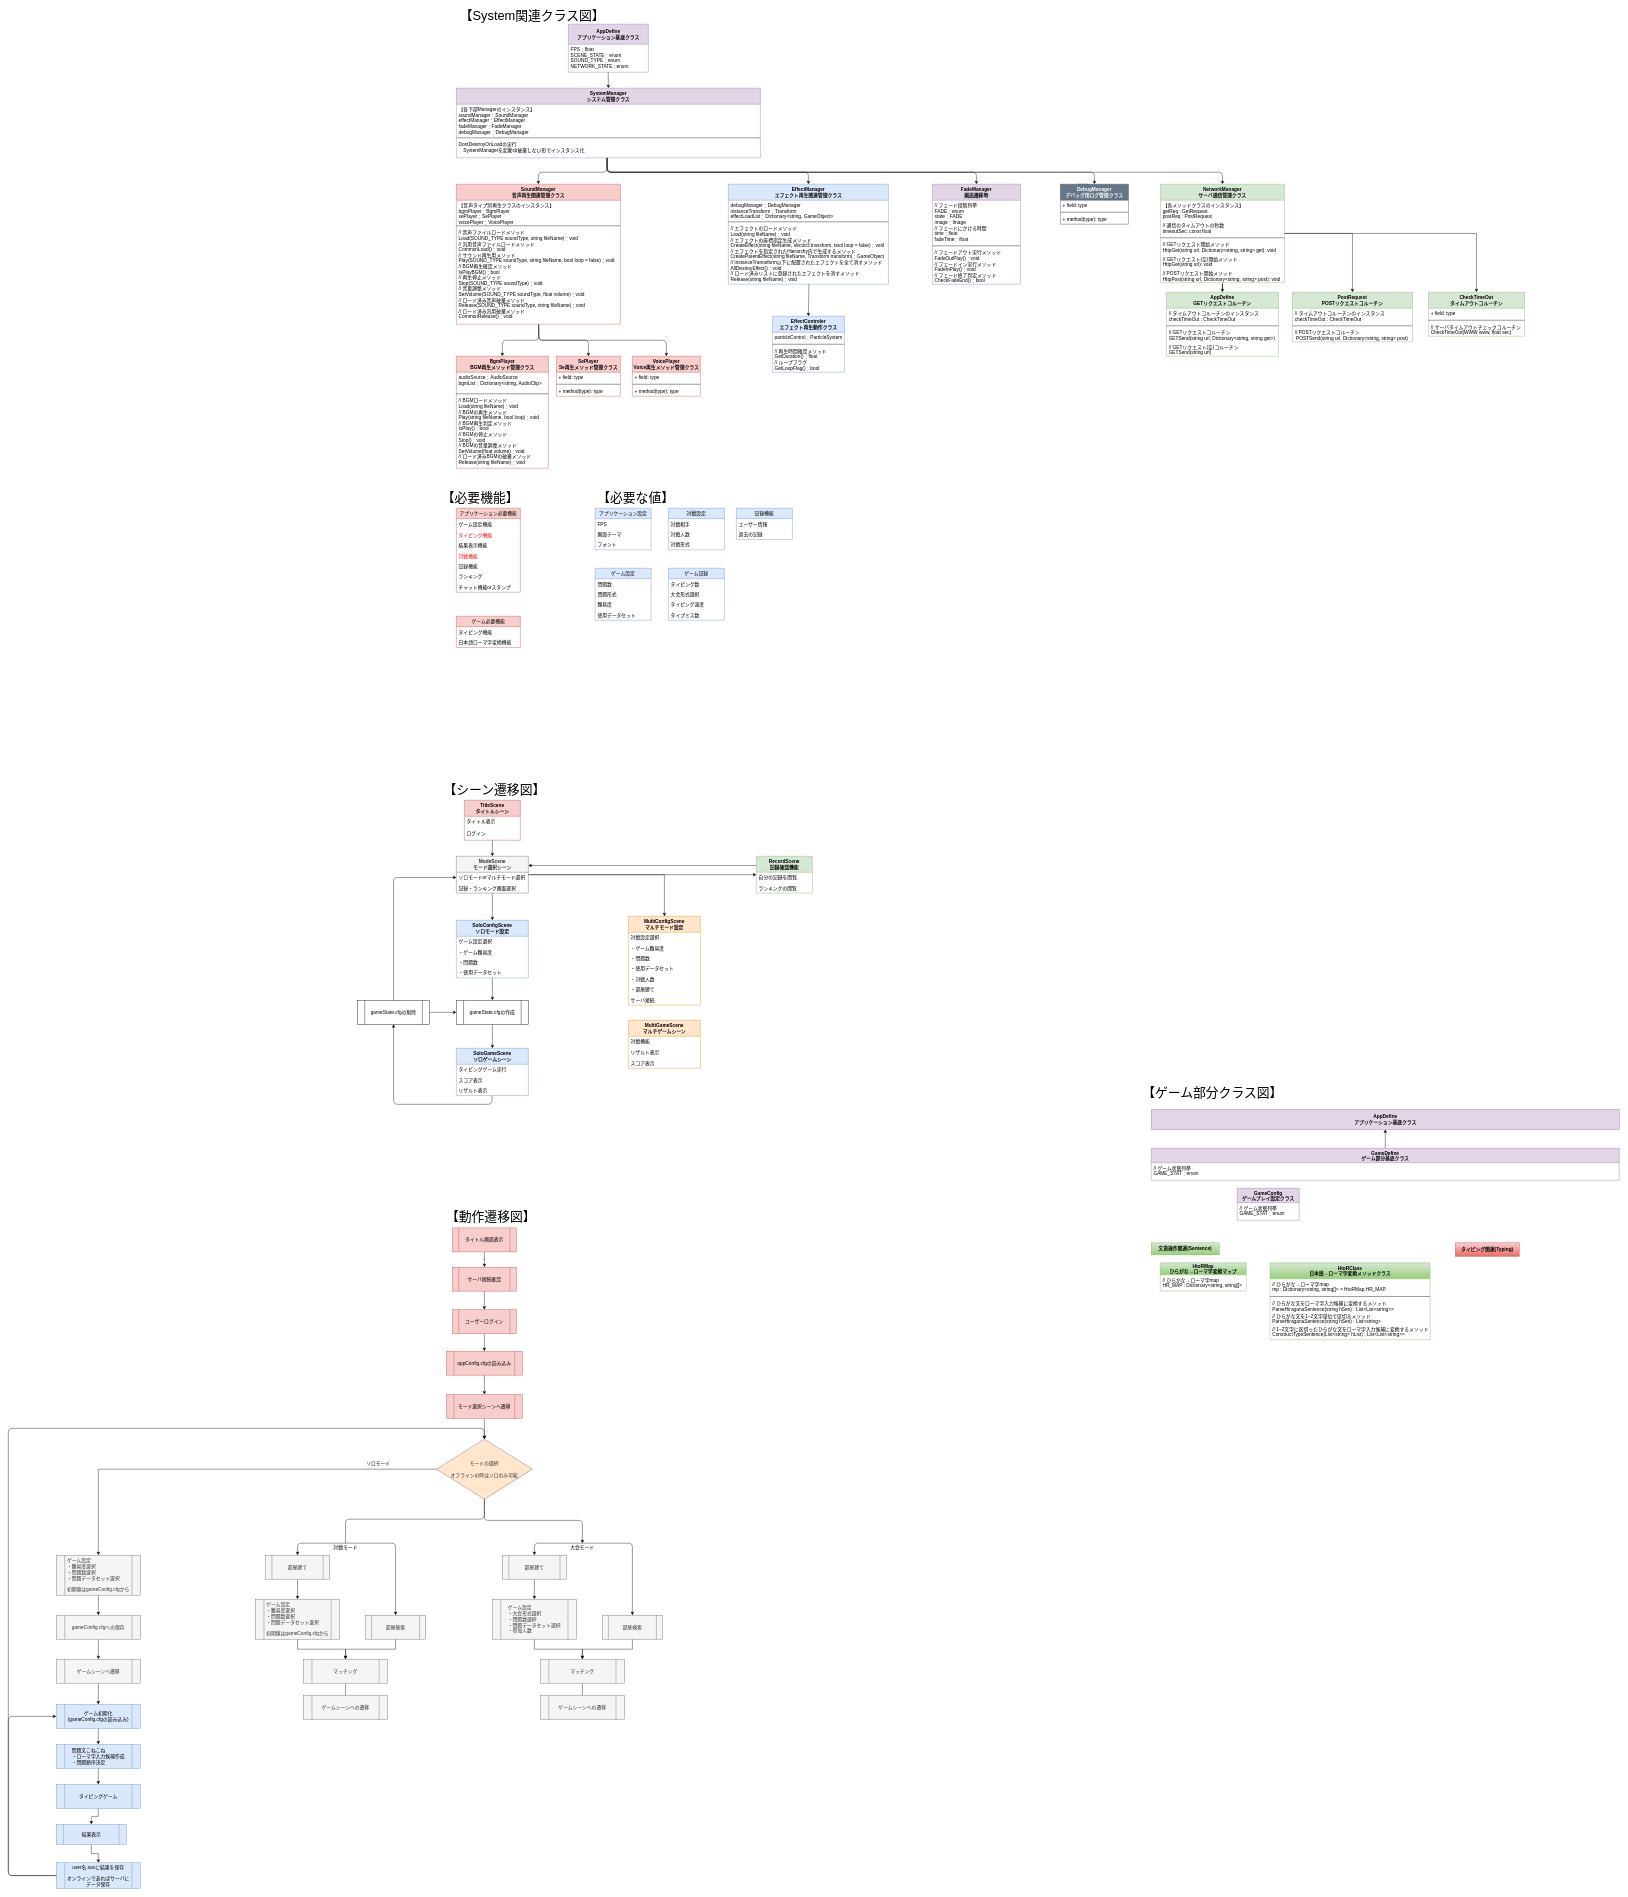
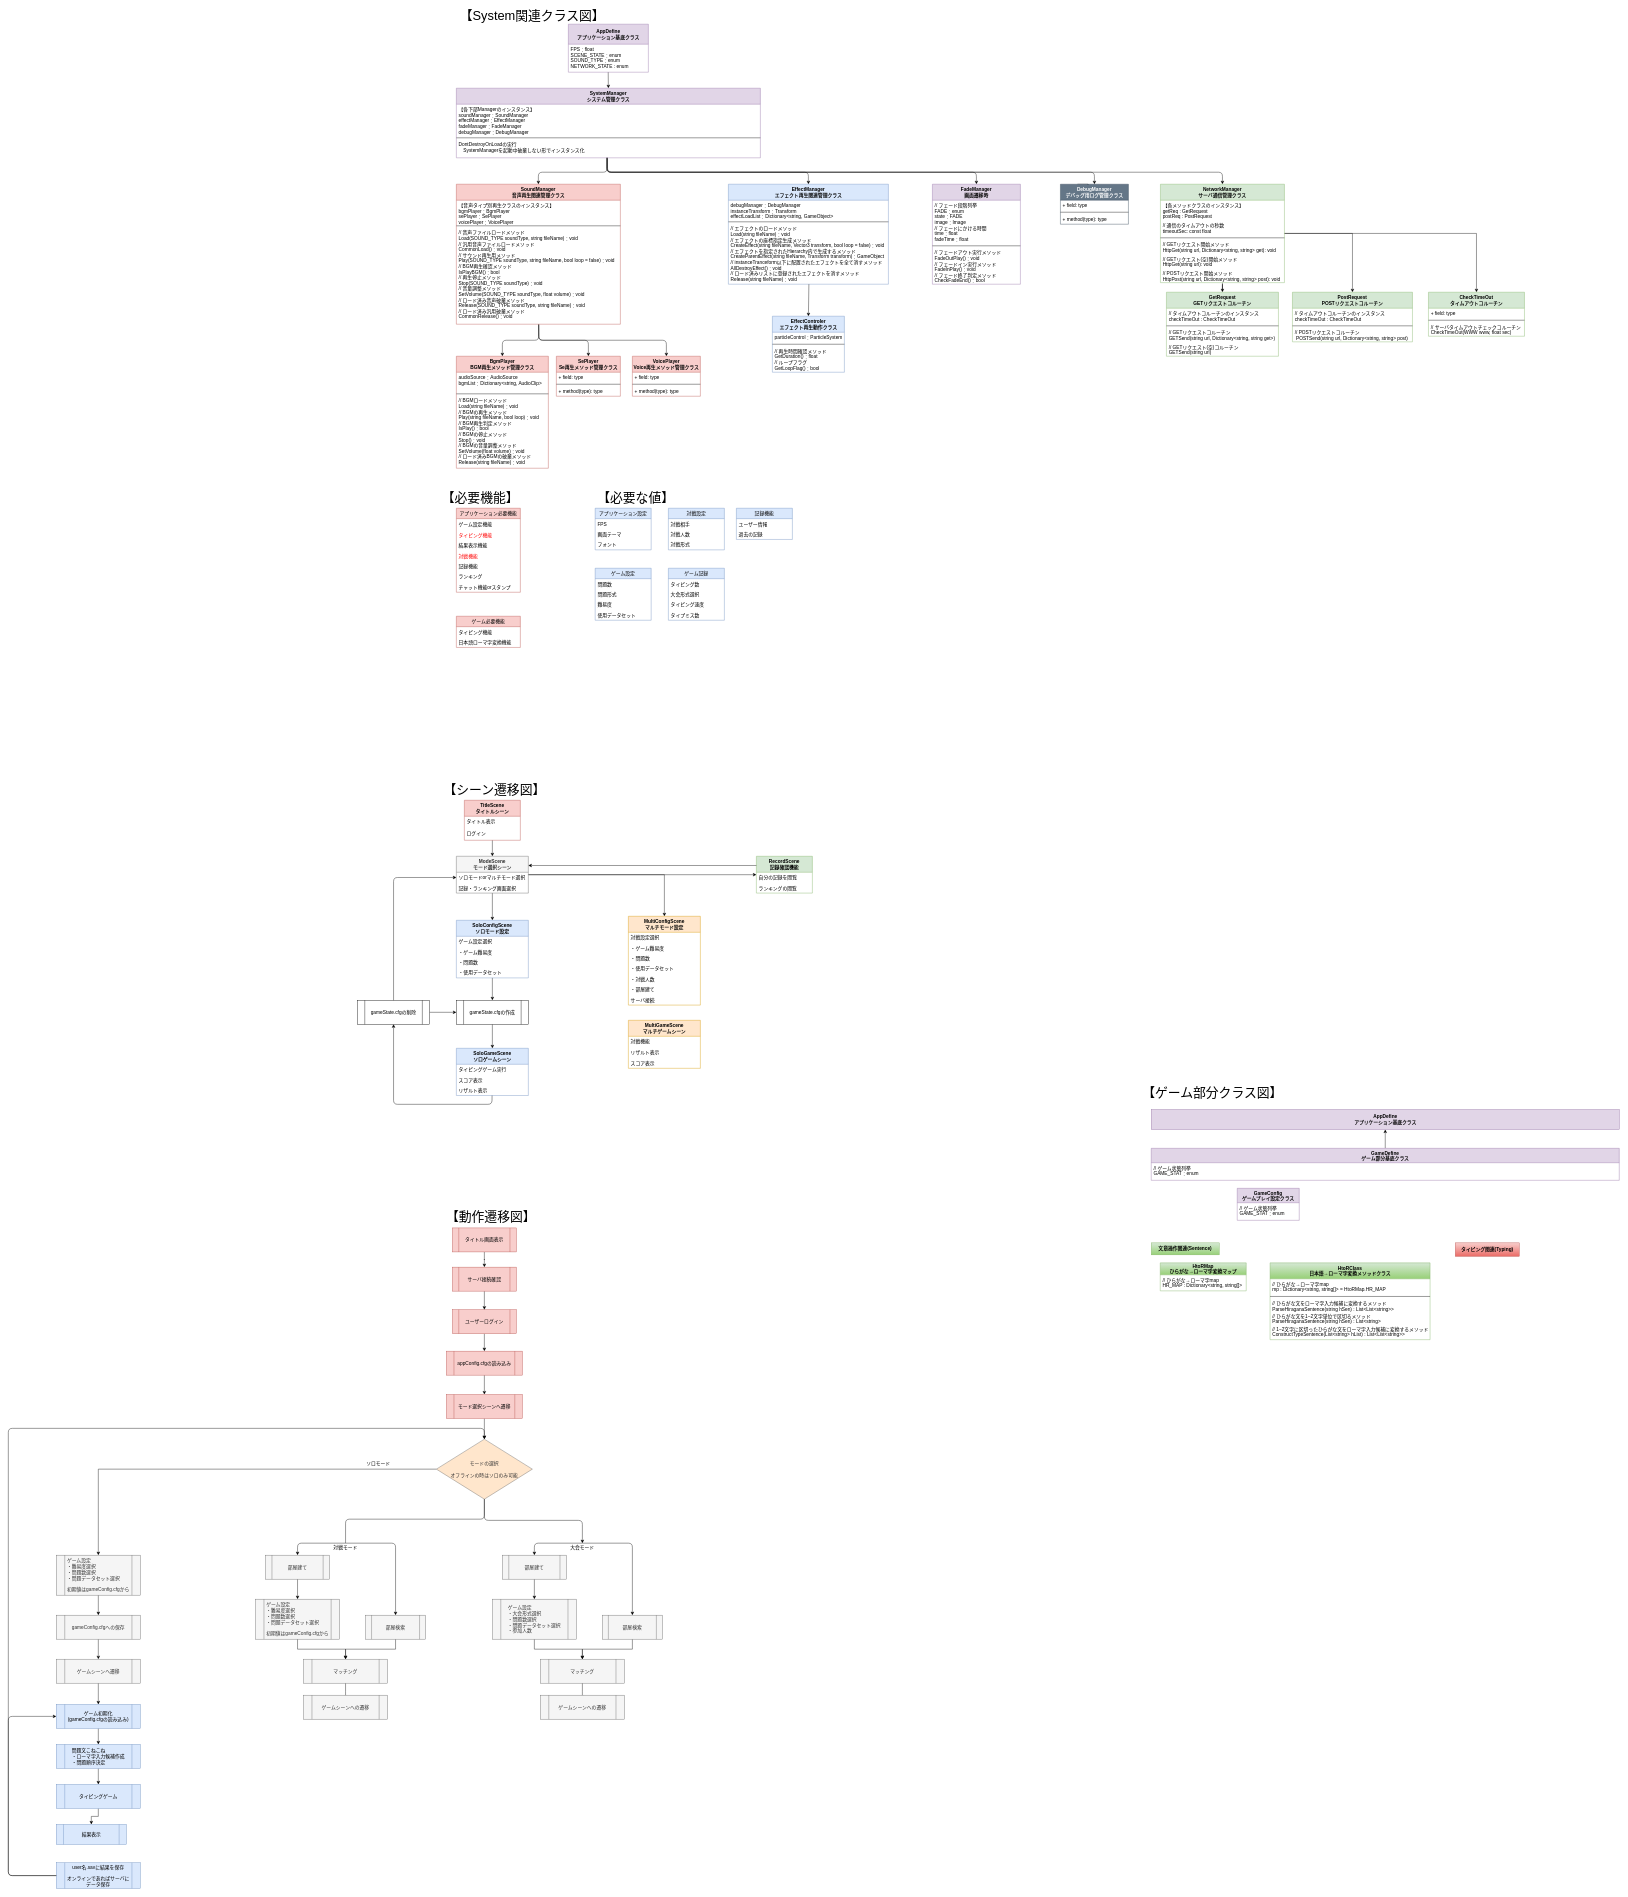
node "AppDefine GETリクエストコルーチン": label "AppDefine GETリクエストコルーチン" -> "GetRequest GETリクエストコルーチン"
edge "結果表示" -> "user名.savに結果を保存 オンラインであればサーバにデータ保存": removed
